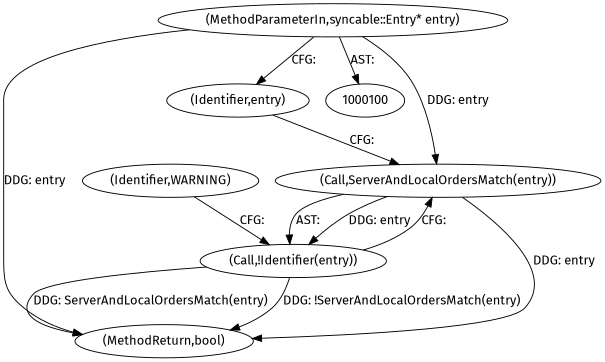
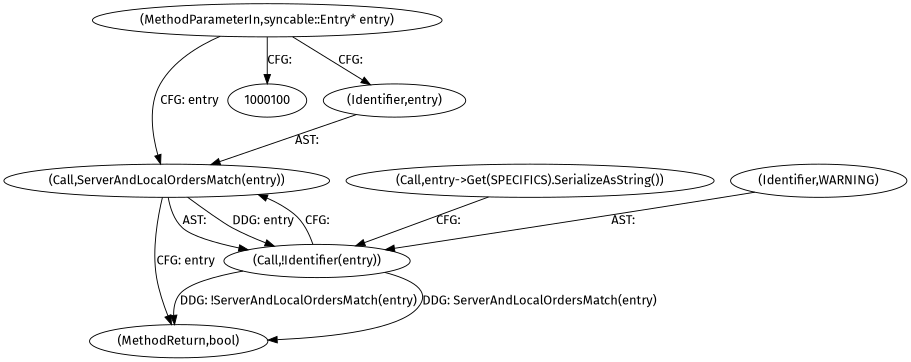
edge "(MethodParameterIn,syncable::Entry* entry)" -> "1000100": label "AST: " -> "CFG: "
edge "(MethodParameterIn,syncable::Entry* entry)" -> "(Call,ServerAndLocalOrdersMatch(entry))": label "DDG: entry" -> "CFG: entry"
edge "(MethodParameterIn,syncable::Entry* entry)" -> "(MethodReturn,bool)": removed, label "DDG: entry"
edge "(Identifier,entry)" -> "(Call,ServerAndLocalOrdersMatch(entry))": label "CFG: " -> "AST: "
node "(Call,entry->Get(SPECIFICS).SerializeAsString())": added
edge "(Identifier,WARNING)" -> "(Call,!Identifier(entry))": label "CFG: " -> "AST: "
edge "(Call,ServerAndLocalOrdersMatch(entry))" -> "(MethodReturn,bool)": label "DDG: entry" -> "CFG: entry"
